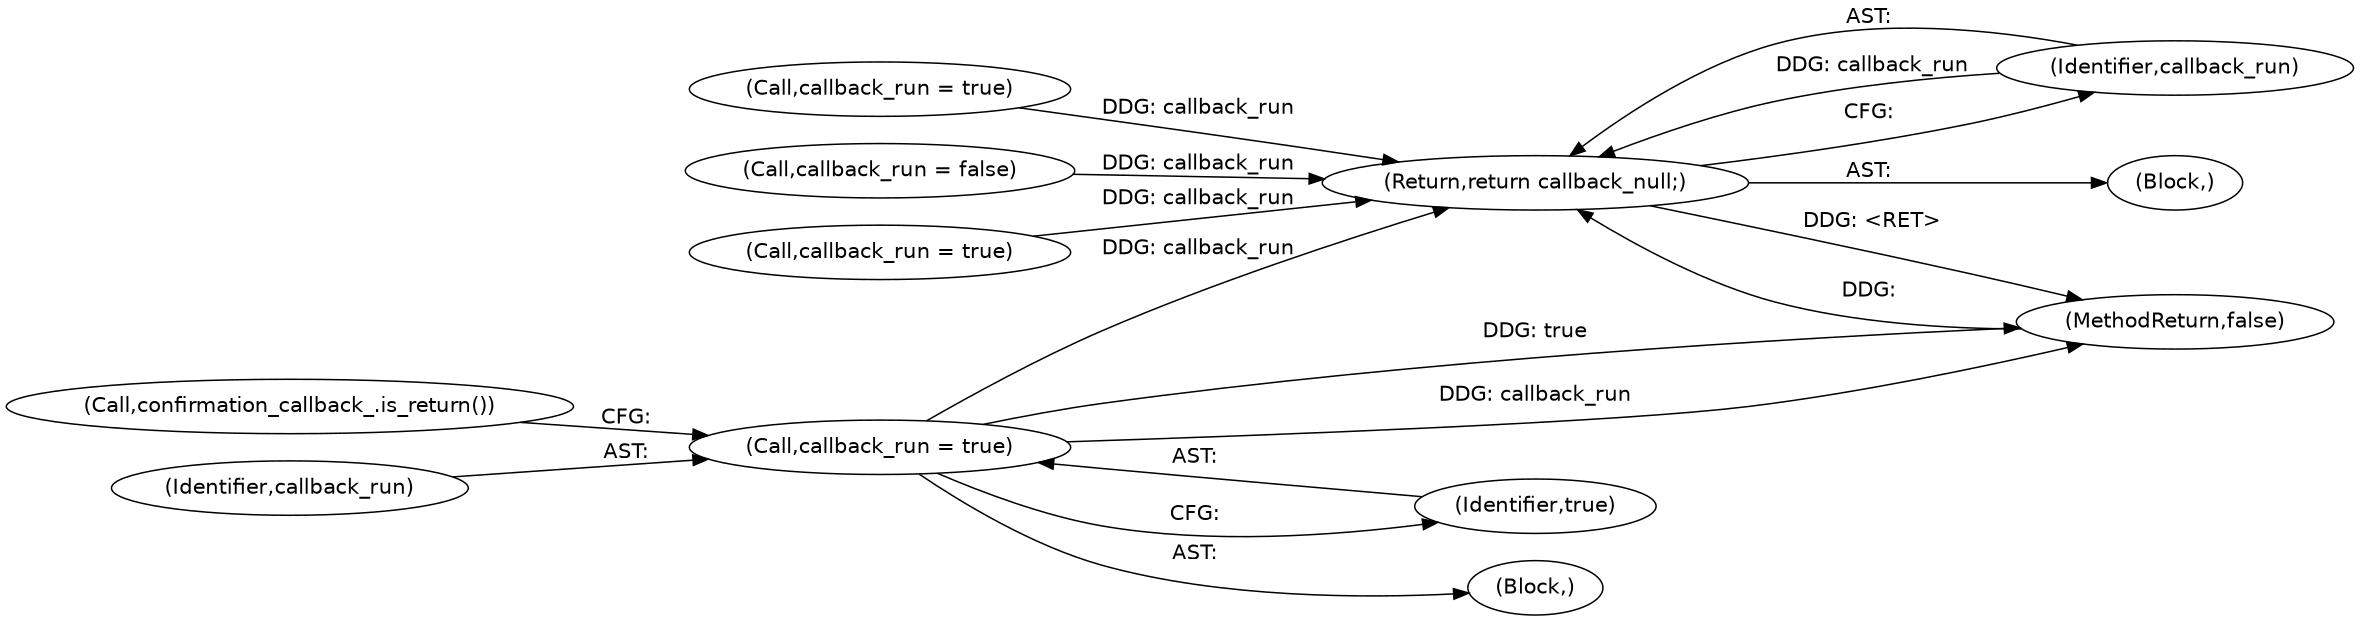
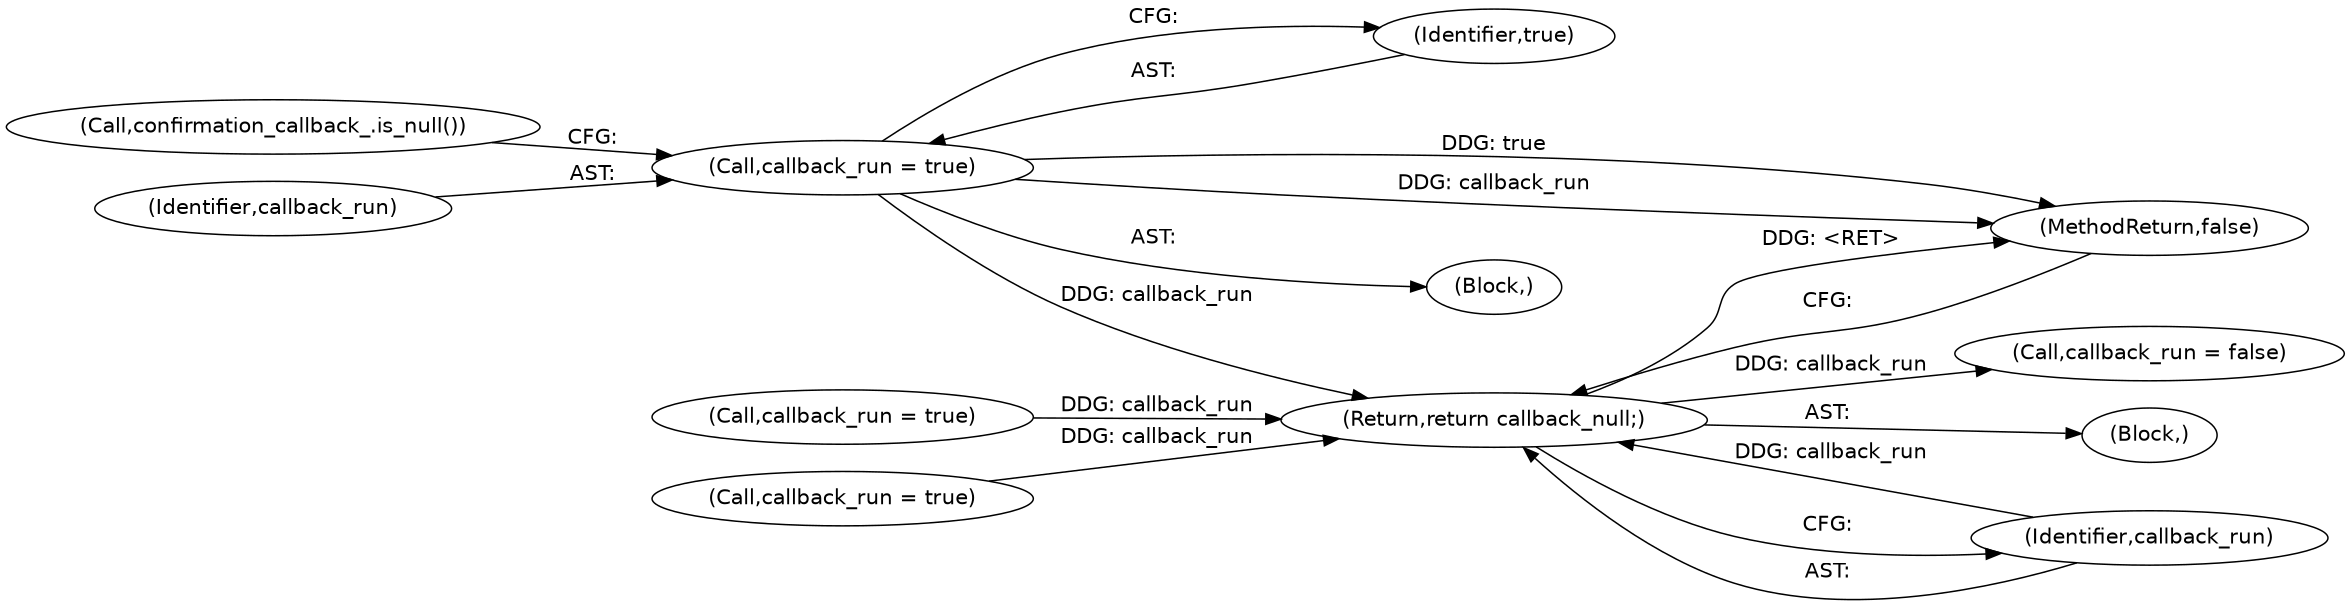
edge "(Call,callback_run = false)" -> "(Return,return callback_null;)": reversed
edge "(MethodReturn,false)" -> "(Return,return callback_null;)": label "DDG: " -> "CFG: "
node "(Call,confirmation_callback_.is_return())": label "(Call,confirmation_callback_.is_return())" -> "(Call,confirmation_callback_.is_null())"
